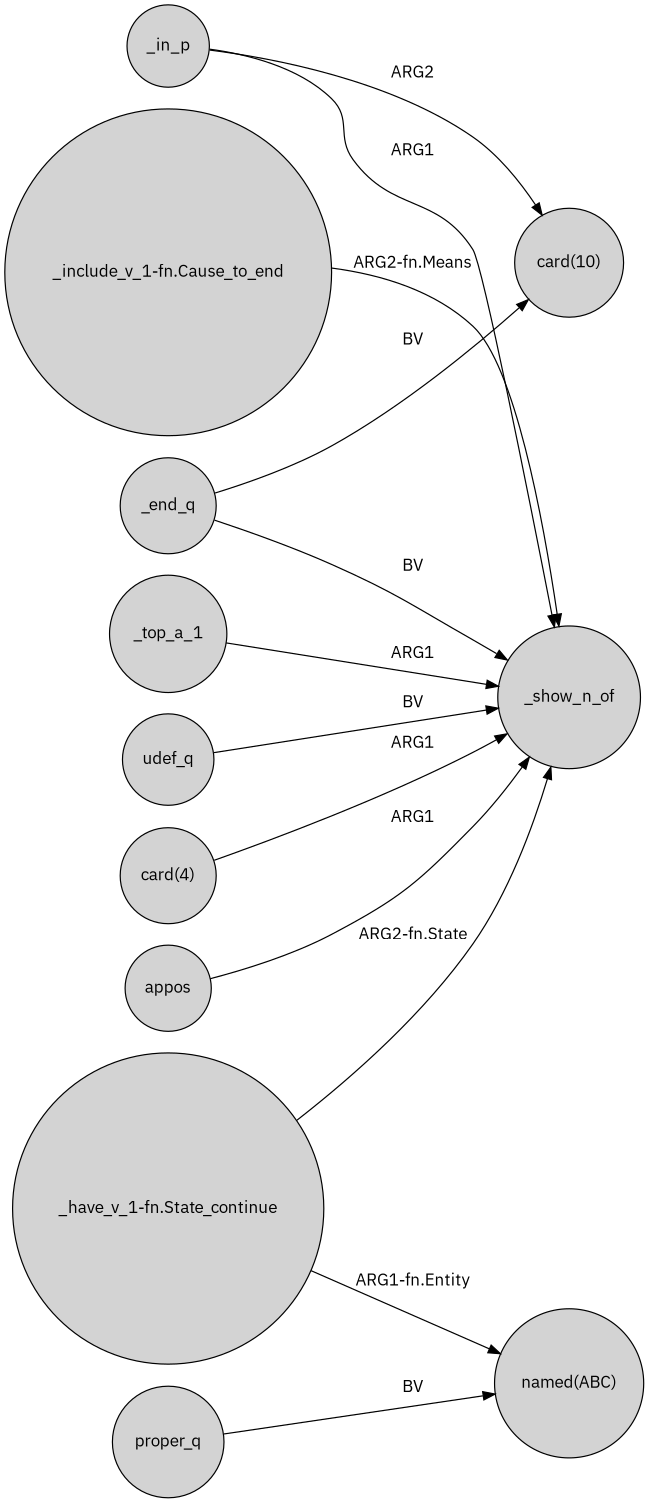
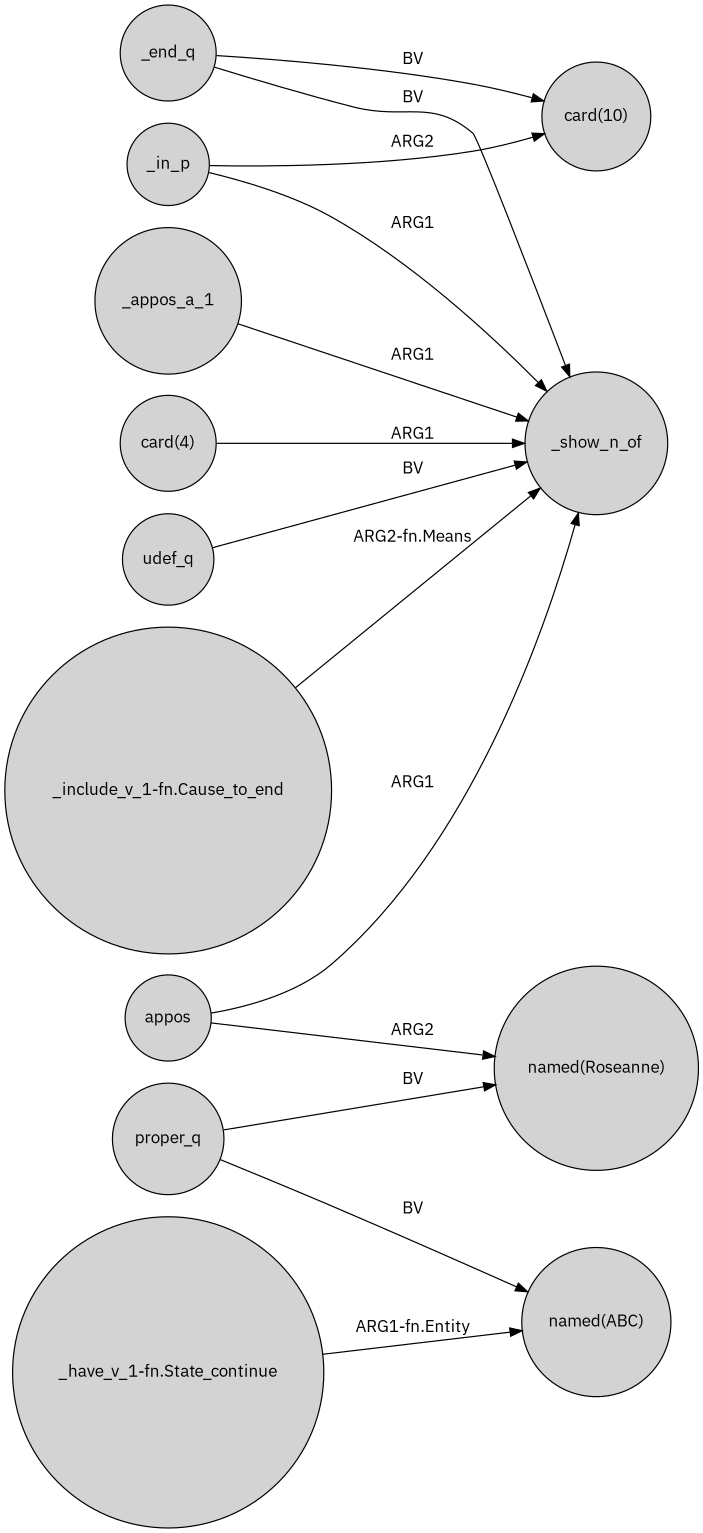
node "_top_a_1": label "_top_a_1" -> "_appos_a_1"
edge "_have_v_1-fn.State_continue" -> "_show_n_of": removed, label "ARG2-fn.State"
node "named(Roseanne)": added
